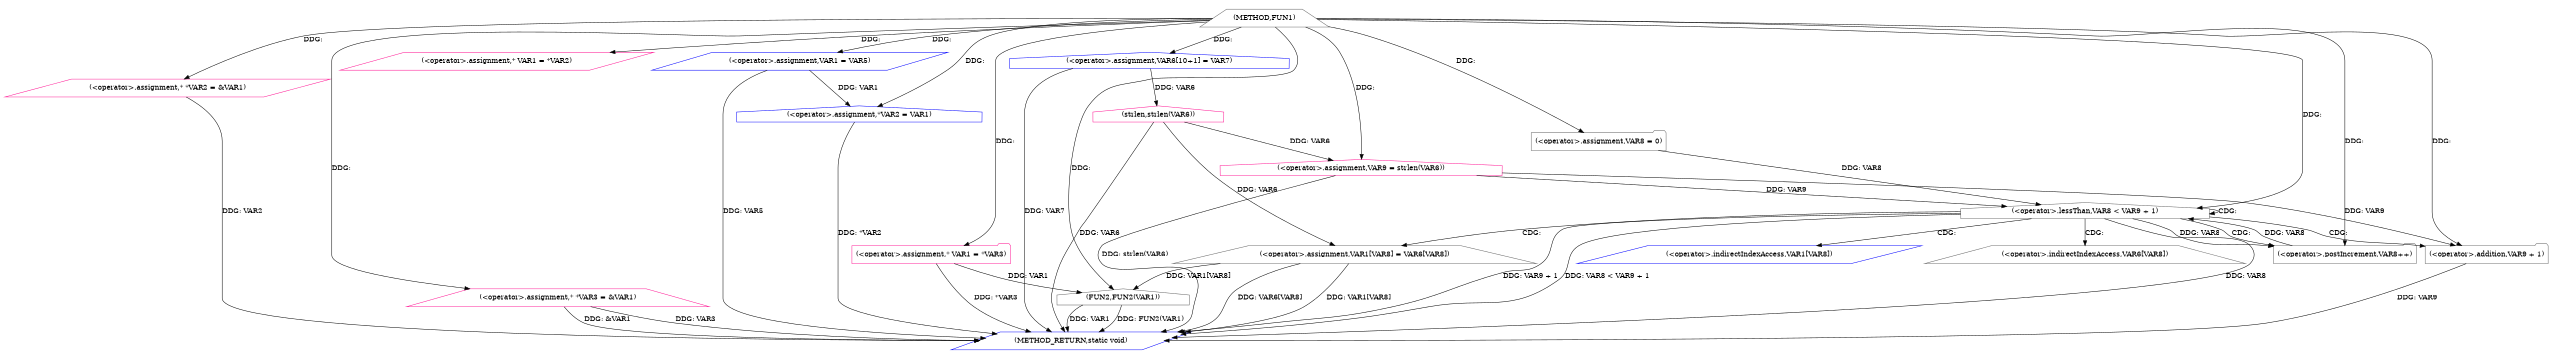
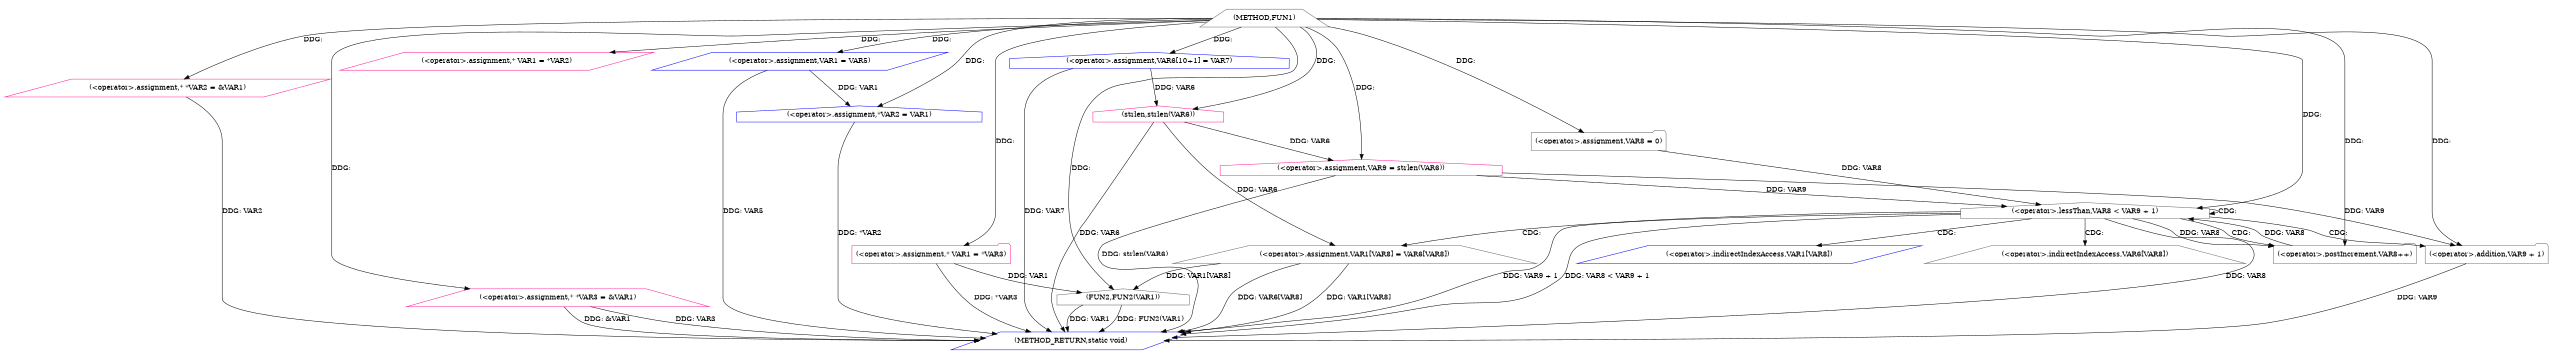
edge "(METHOD,FUN1)" -> "(strlen,strlen(VAR6))": added, label "DDG:"
